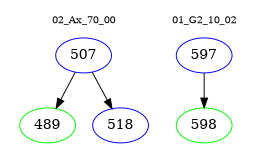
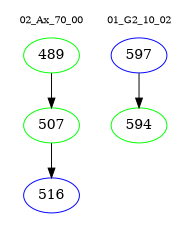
node "507": color blue -> green
edge "507" -> "489": reversed
node "518": label "518" -> "516"
node "598": label "598" -> "594"
